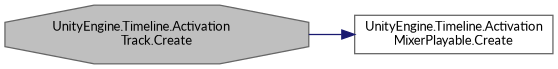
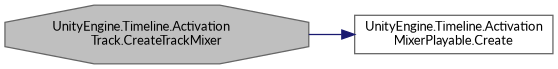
node "UnityEngine.Timeline.Activation Track.Create": label "UnityEngine.Timeline.Activation Track.Create" -> "UnityEngine.Timeline.Activation Track.CreateTrackMixer"
